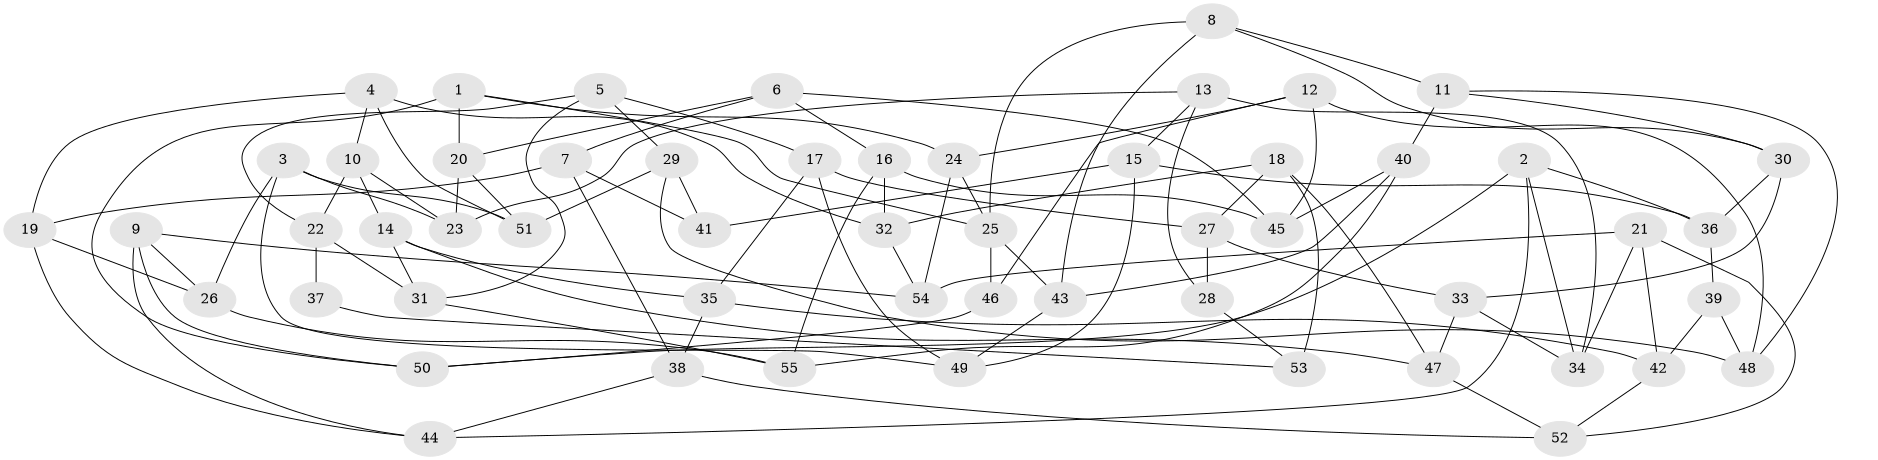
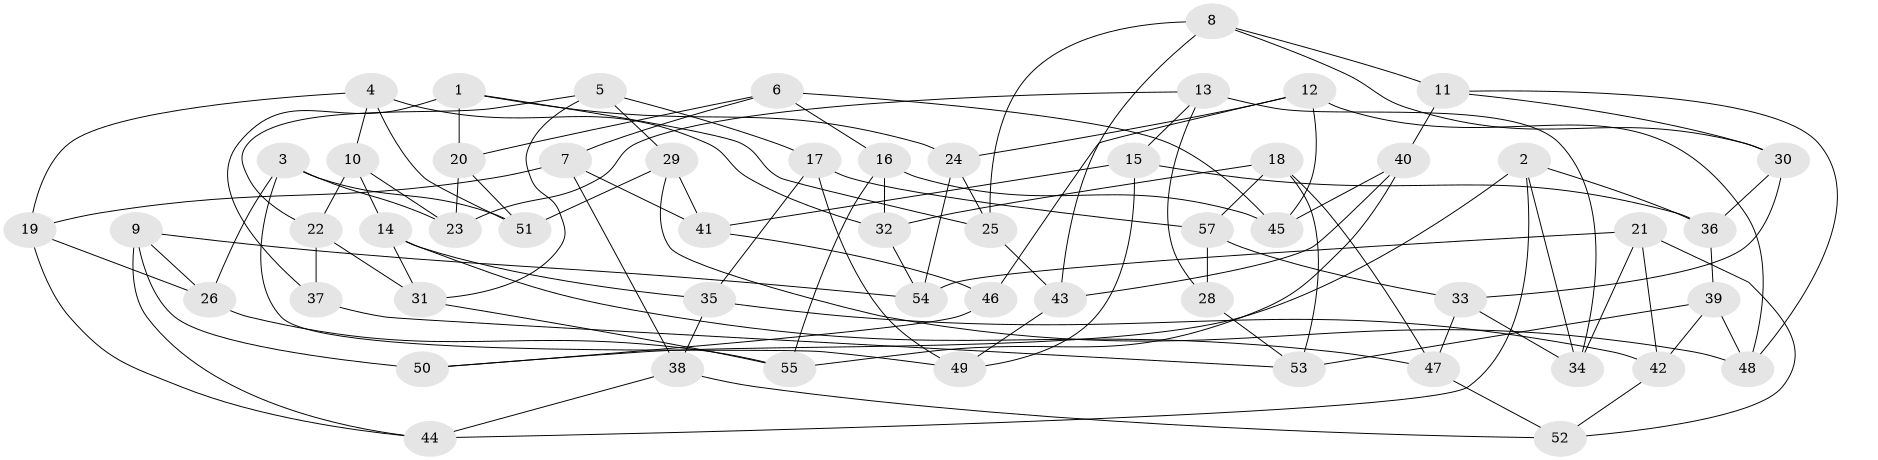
edge "1" -- "50": now "1" -- "37"
node "27": label "27" -> "57"
edge "25" -- "46": now "41" -- "46"
edge "39" -- "53": added
